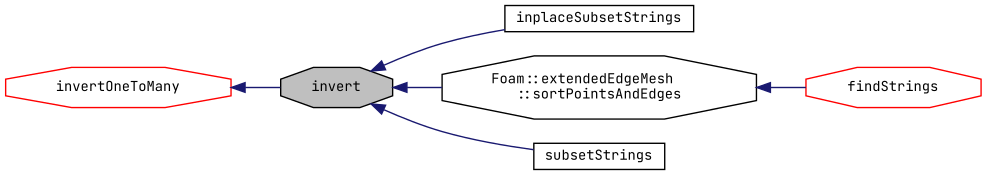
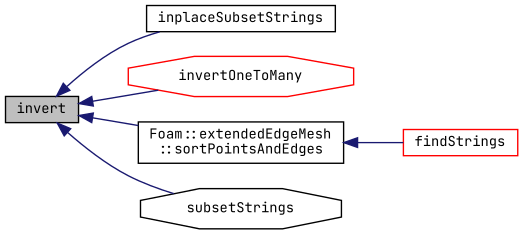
edge "invert" -> "invertOneToMany": reversed
node "invert": shape octagon -> box
node "Foam::extendedEdgeMesh ::sortPointsAndEdges": shape octagon -> box
node "findStrings": shape octagon -> box
node "subsetStrings": shape box -> octagon
